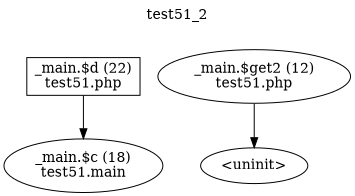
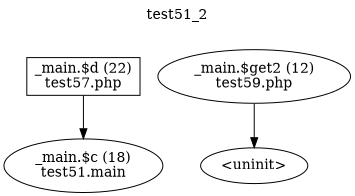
node "_main.$d (22) test51.php": label "_main.$d (22) test51.php" -> "_main.$d (22) test57.php"
node "_main.$get2 (12) test51.php": label "_main.$get2 (12) test51.php" -> "_main.$get2 (12) test59.php"
